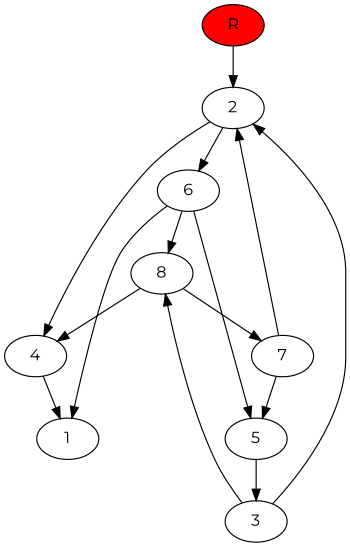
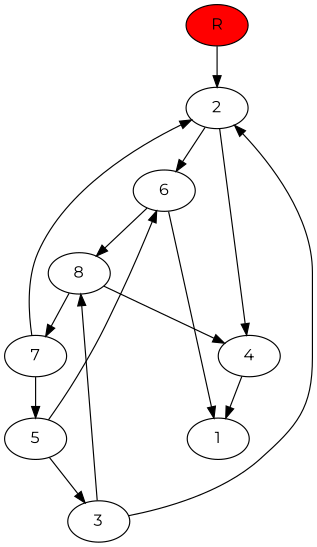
edge "6" -> "5": reversed
